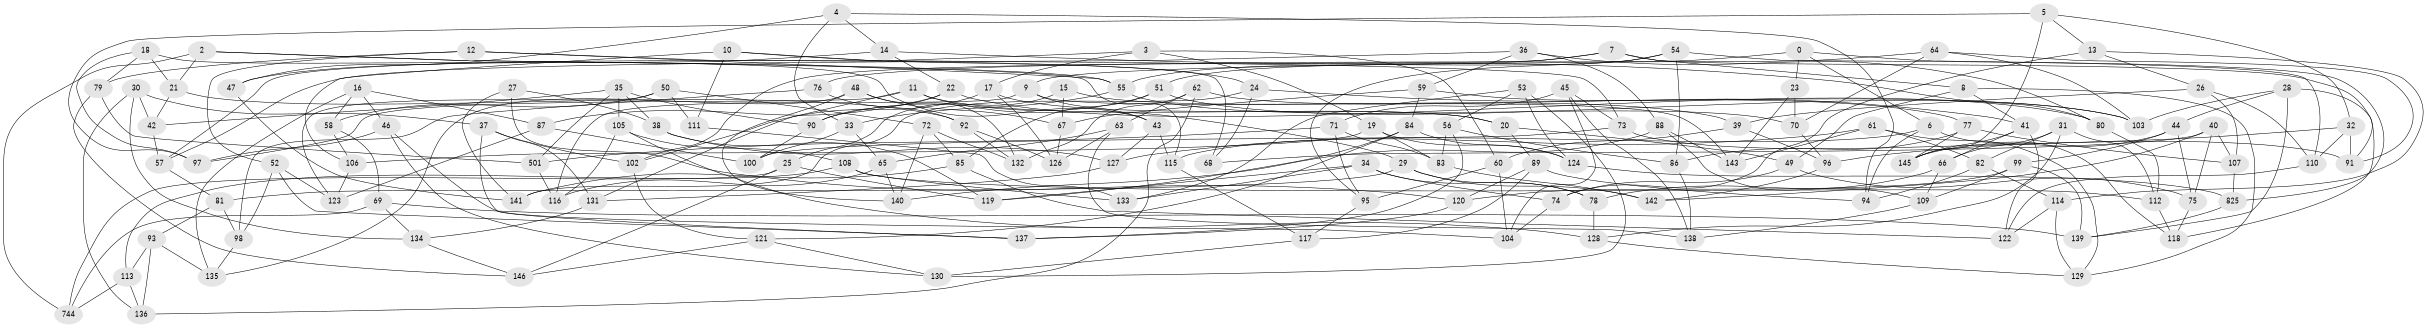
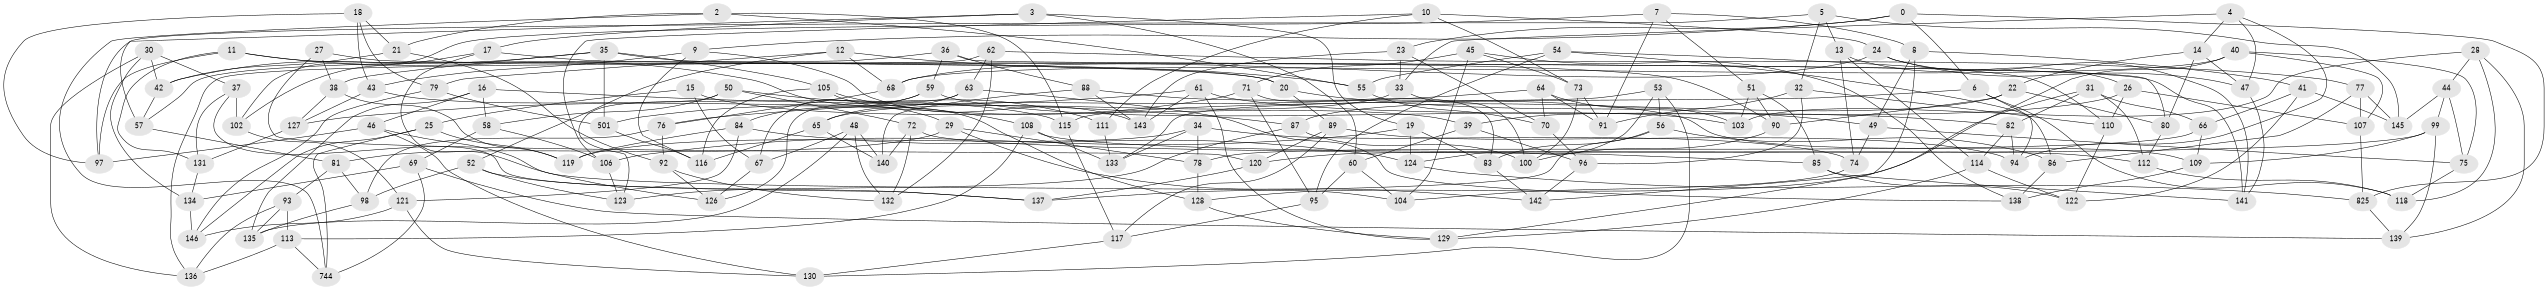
edge "24" -- "41": now "24" -- "47"
edge "55" -- "33": now "23" -- "33"
edge "68" -- "76": added
